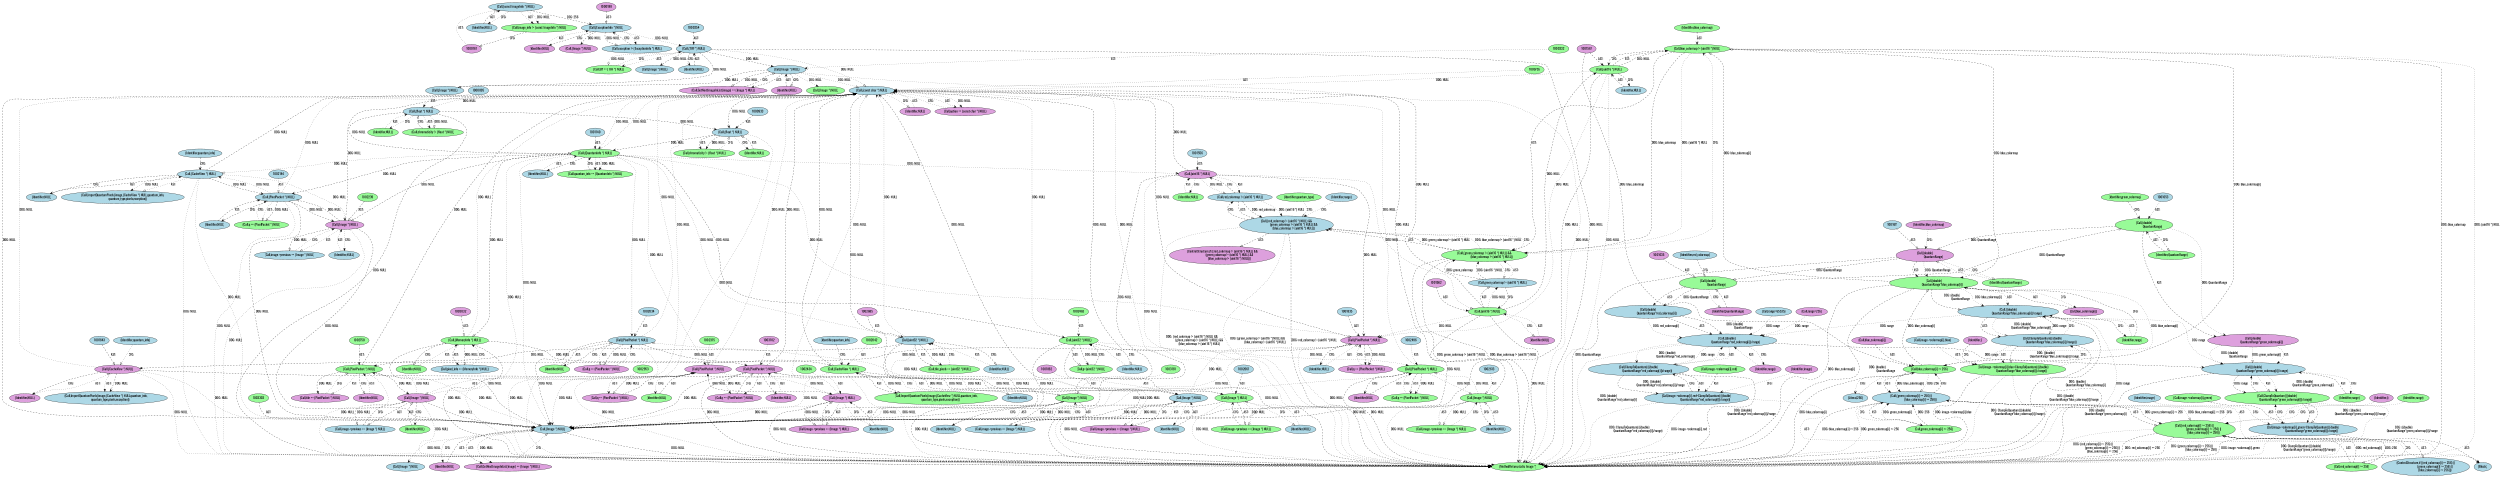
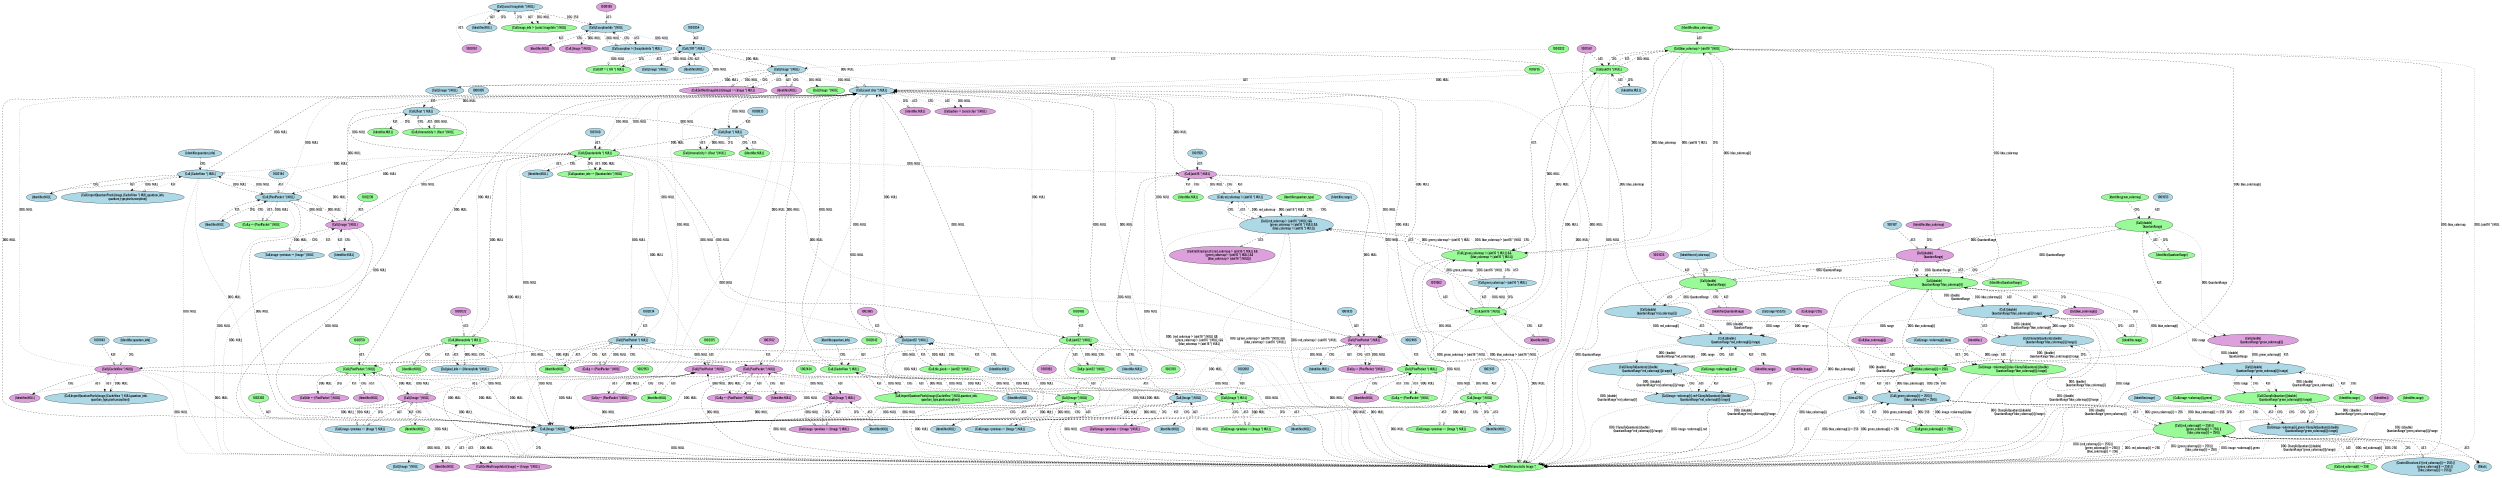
edge "(Call,image_info != (const ImageInfo *) NULL)" -> "1000161": now "(Call,image_info != (const ImageInfo *) NULL)" -> "(Call,(const ImageInfo *) NULL)"
edge "(Call,tiff == (TIFF *) NULL)" -> "(Call,(TIFF *) NULL)": style dotted -> dashed
